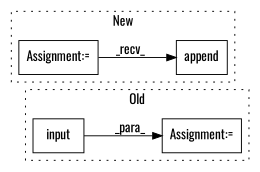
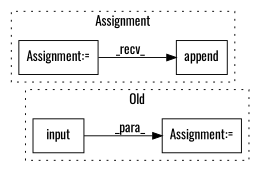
cluster "New": label "New" -> "Assignment"
